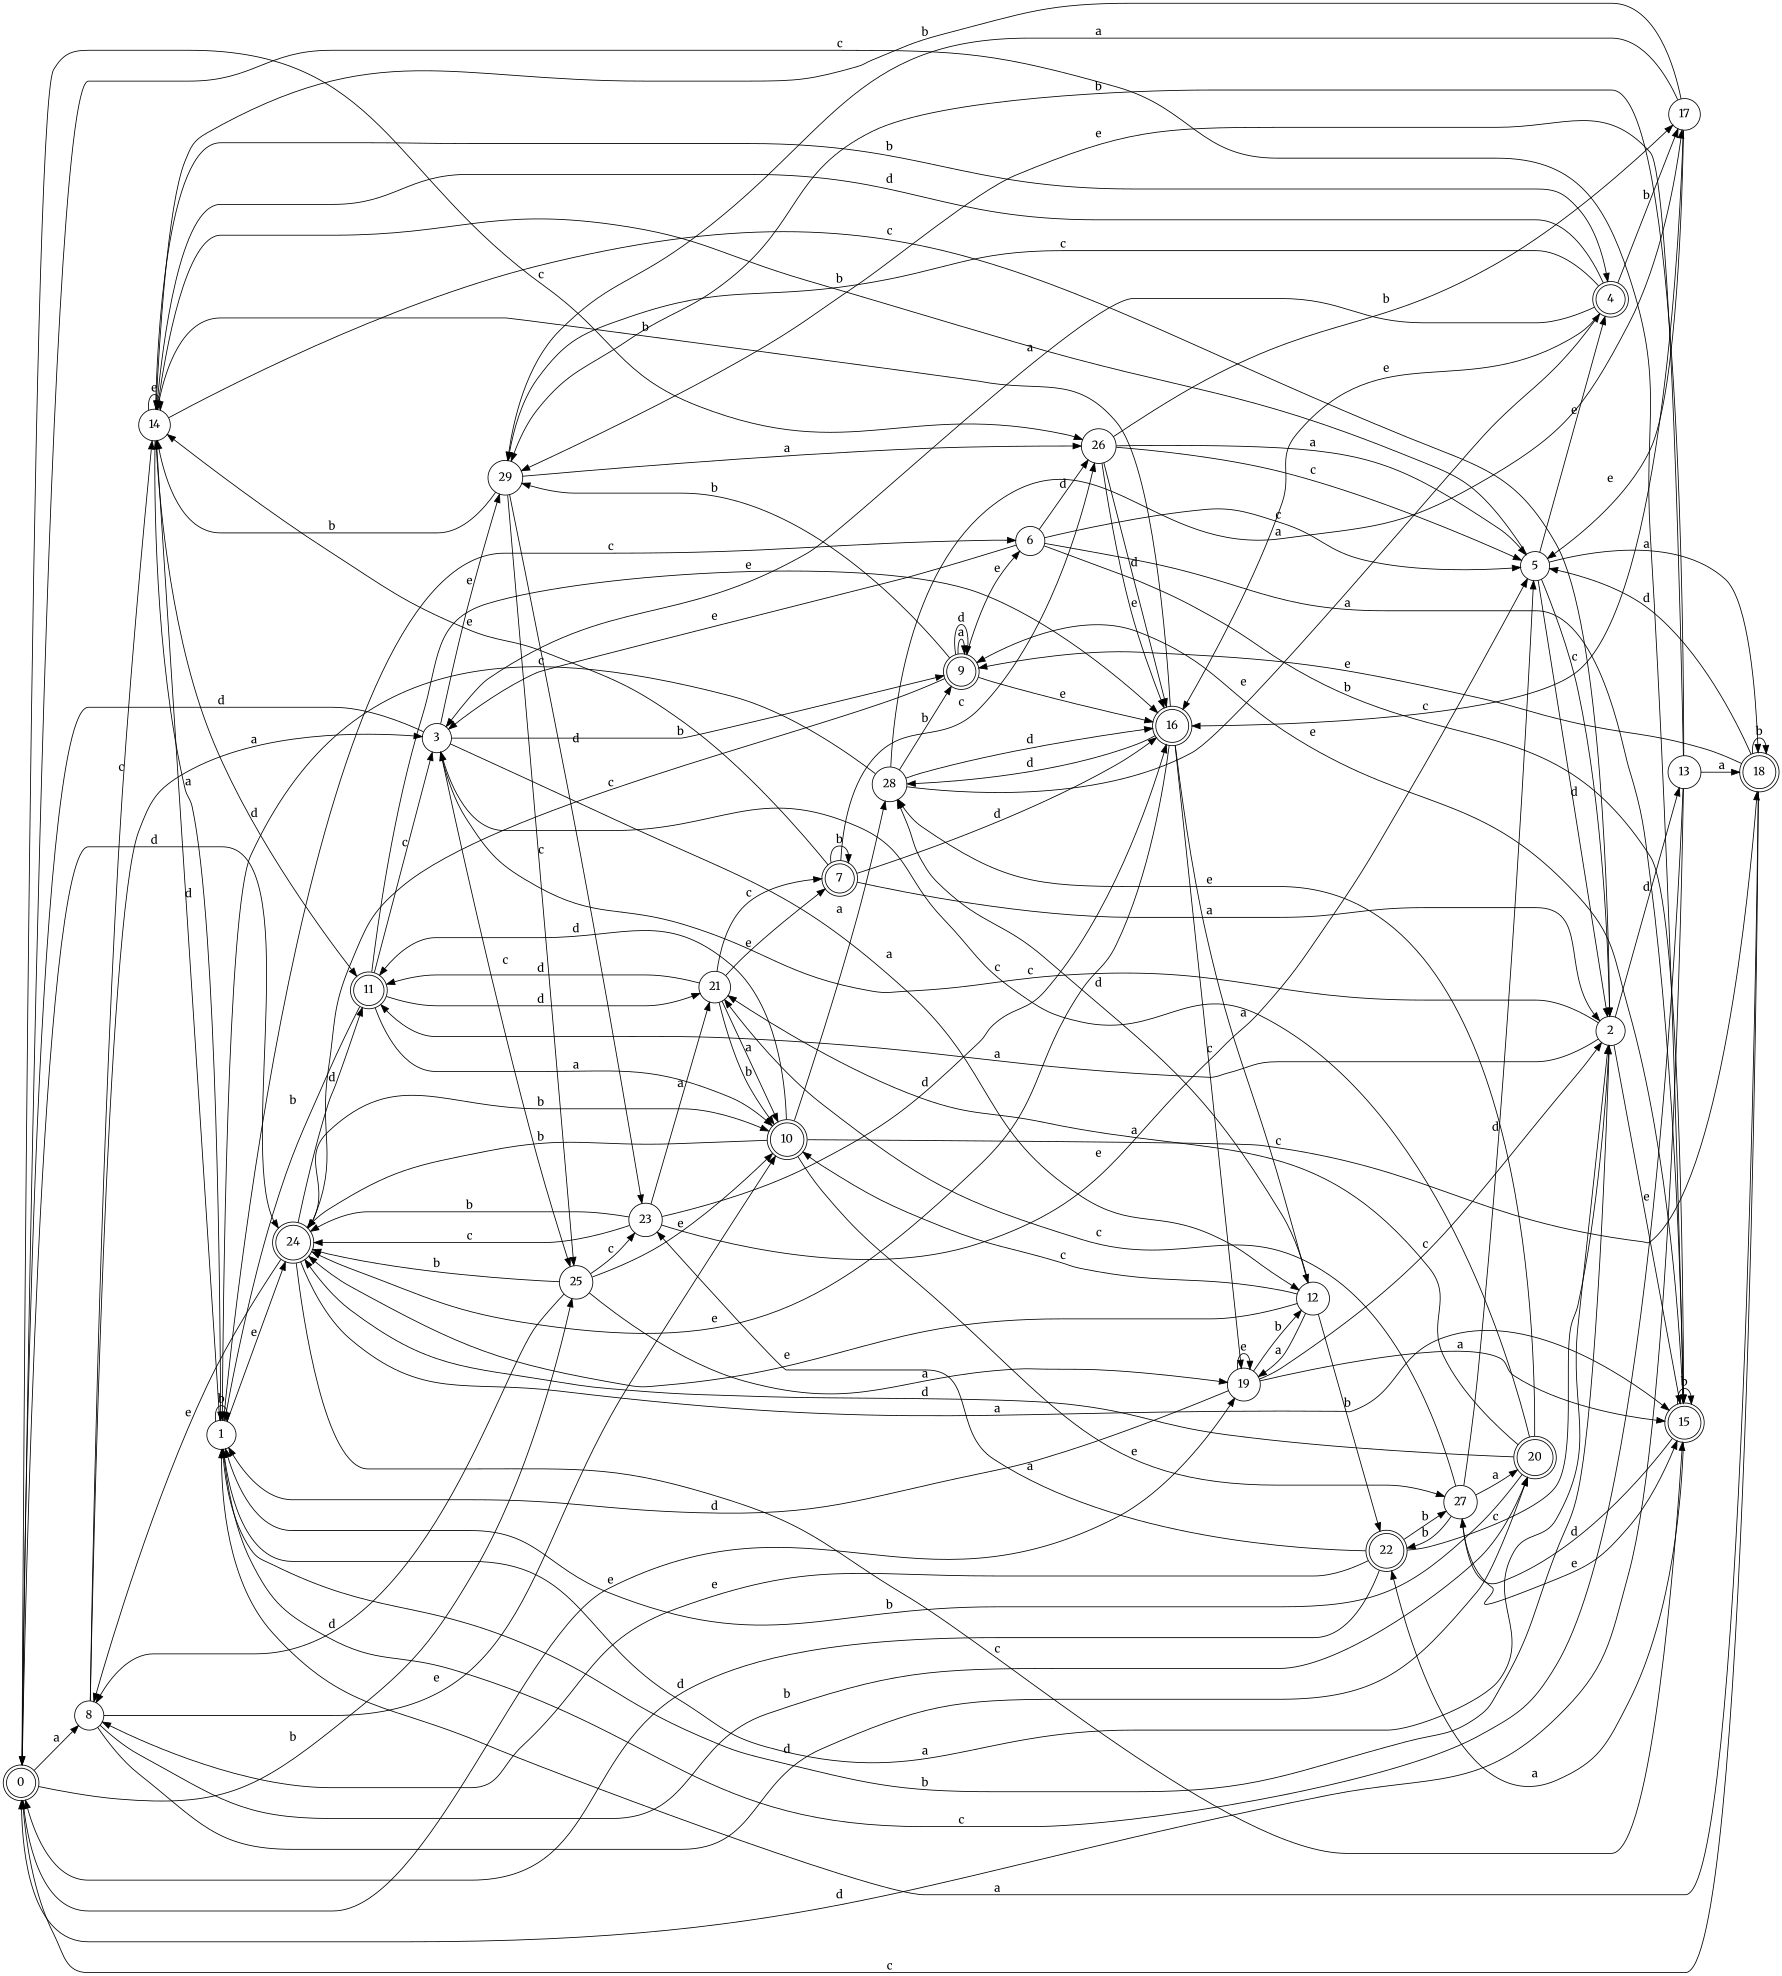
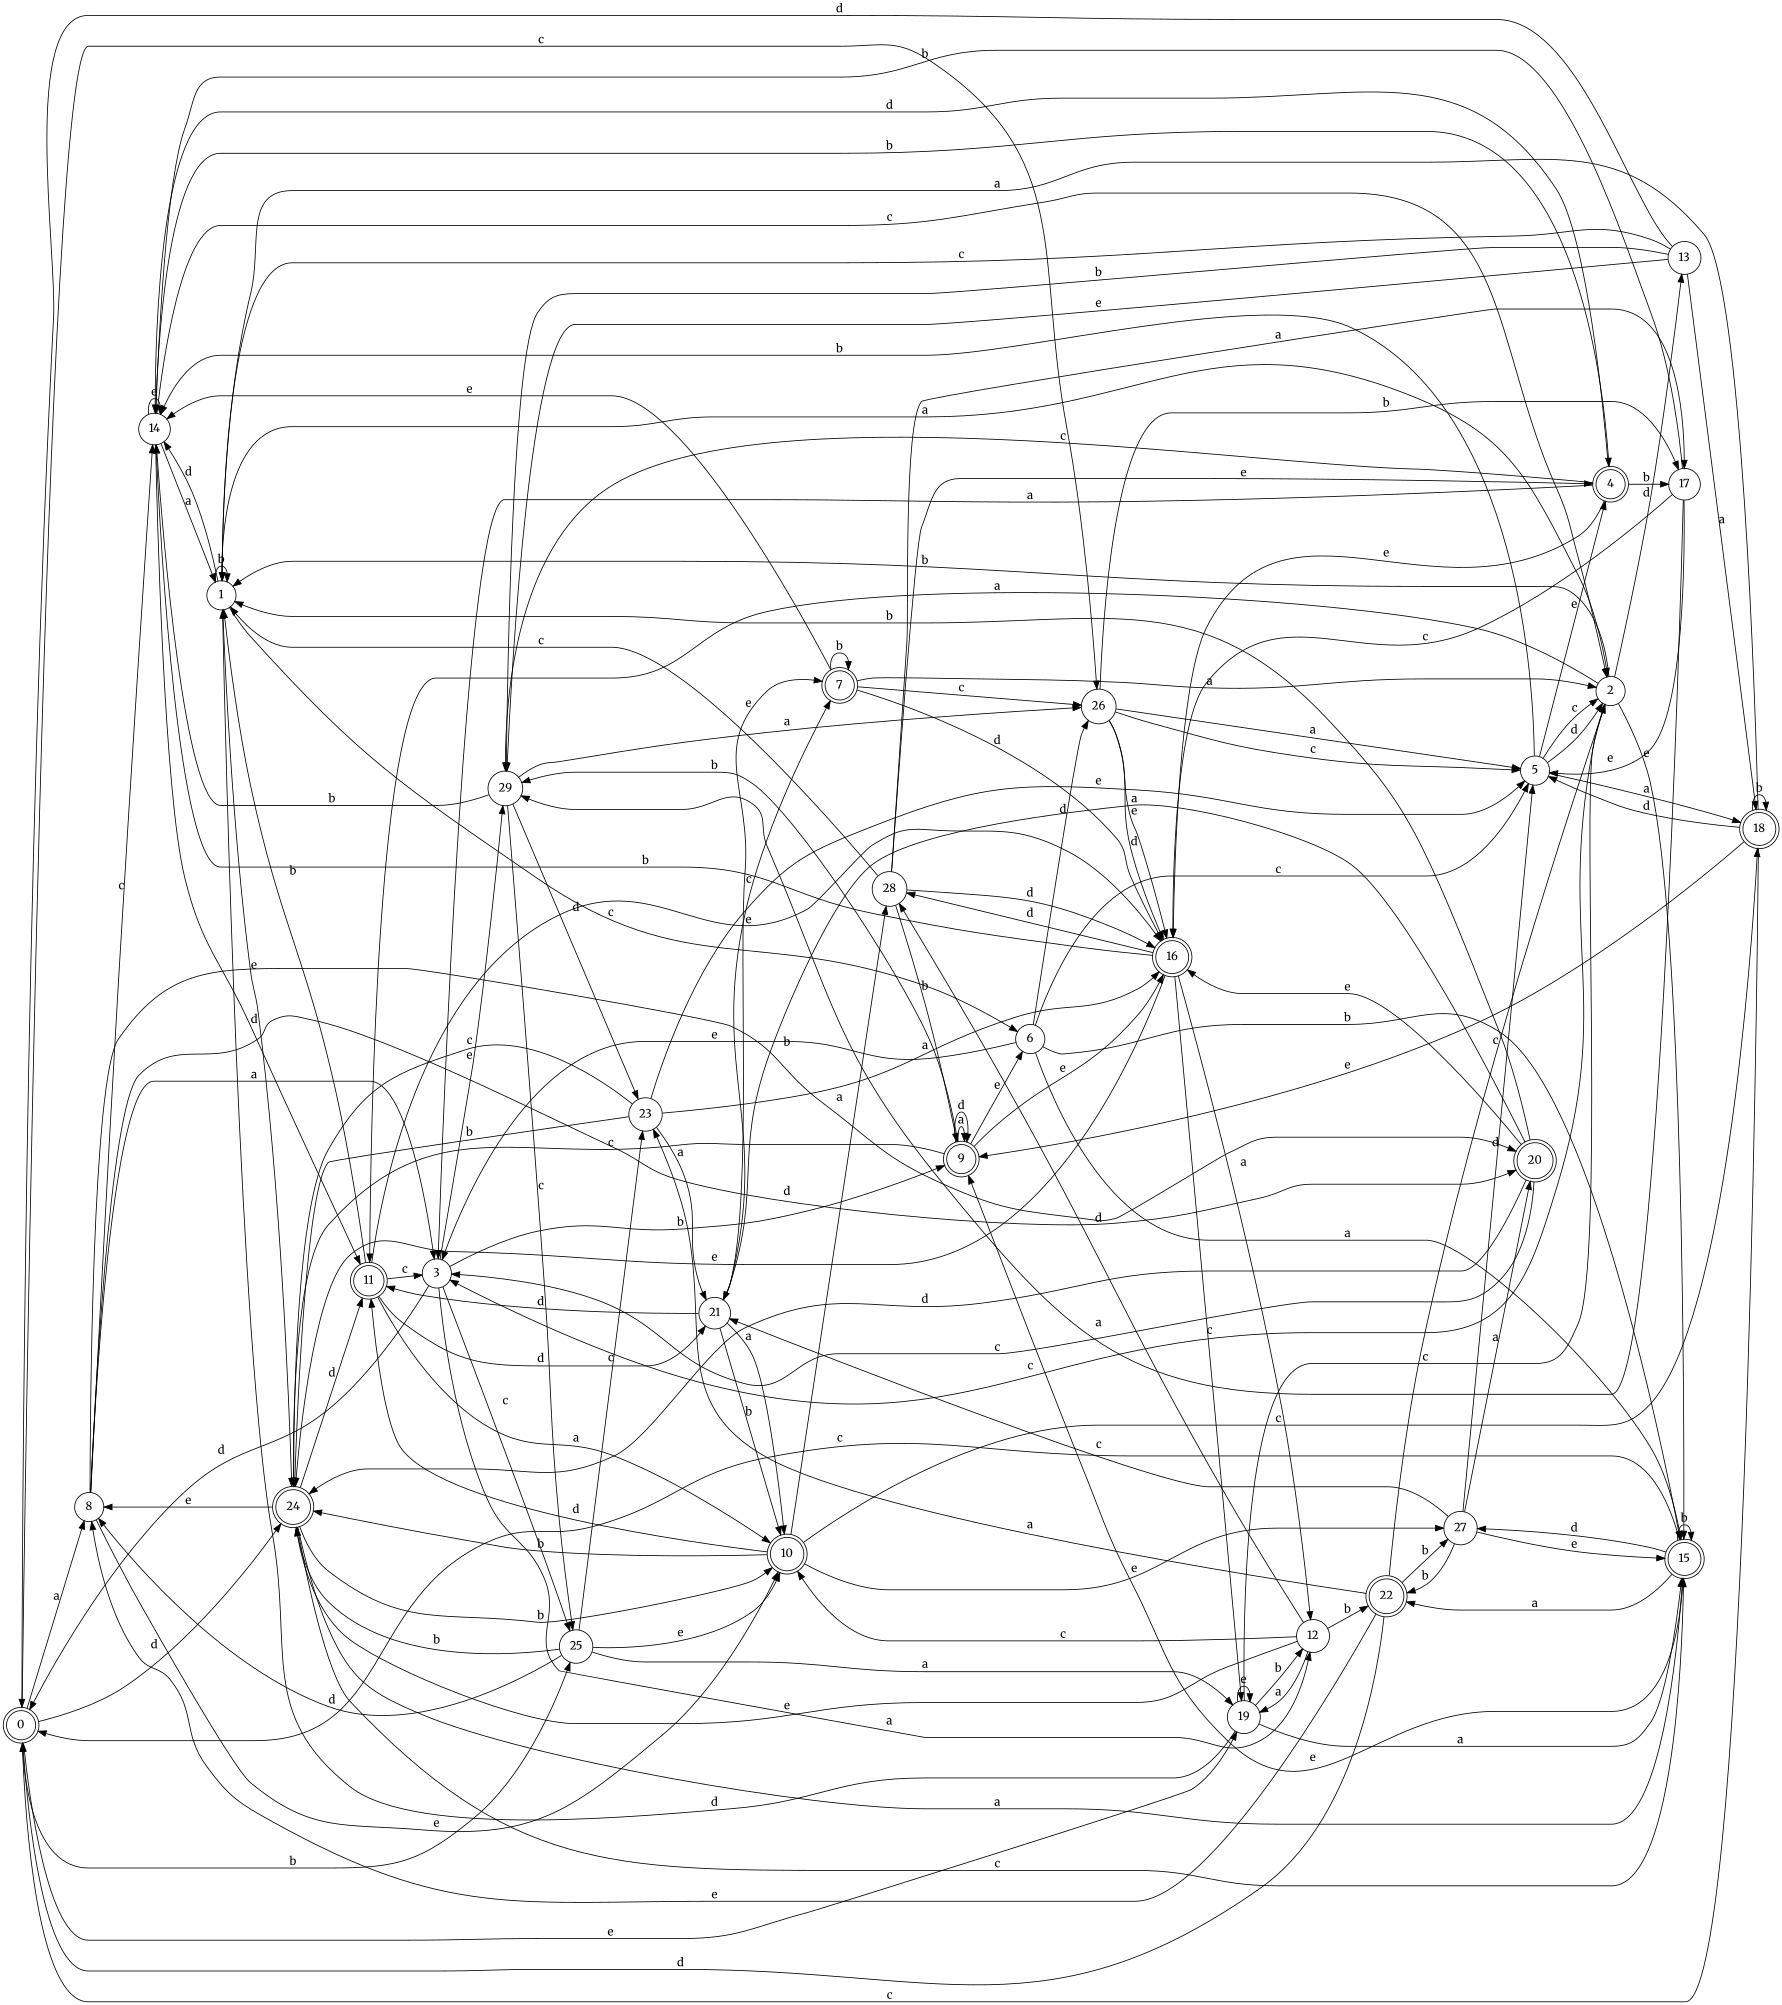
edge "20" -> "28": now "20" -> "16"
edge "23" -> "16": label "d" -> "a"
